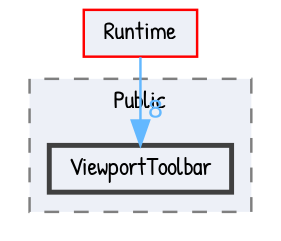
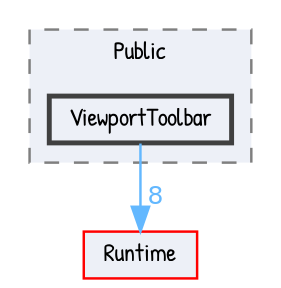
edge "Runtime" -> "ViewportToolbar": reversed
